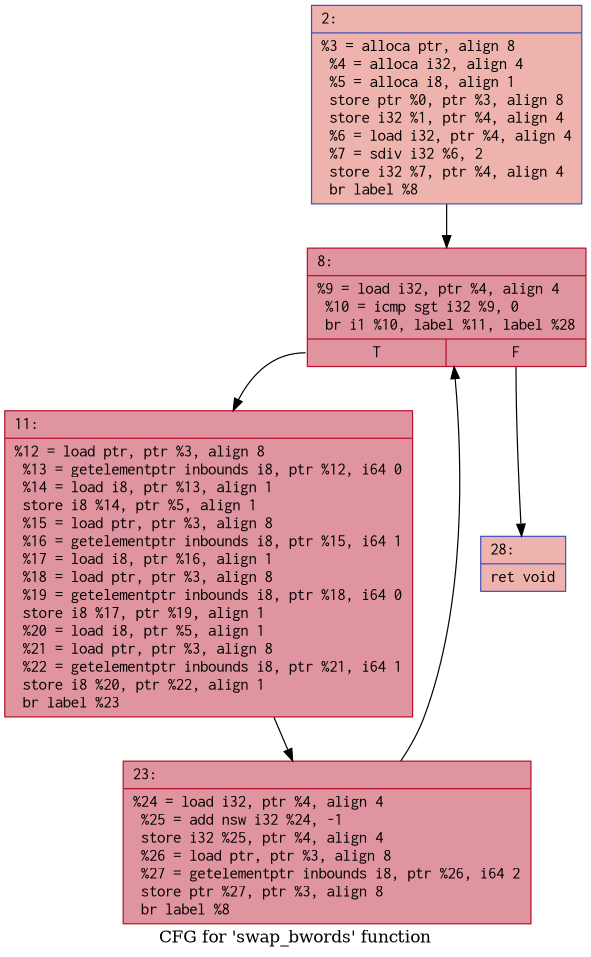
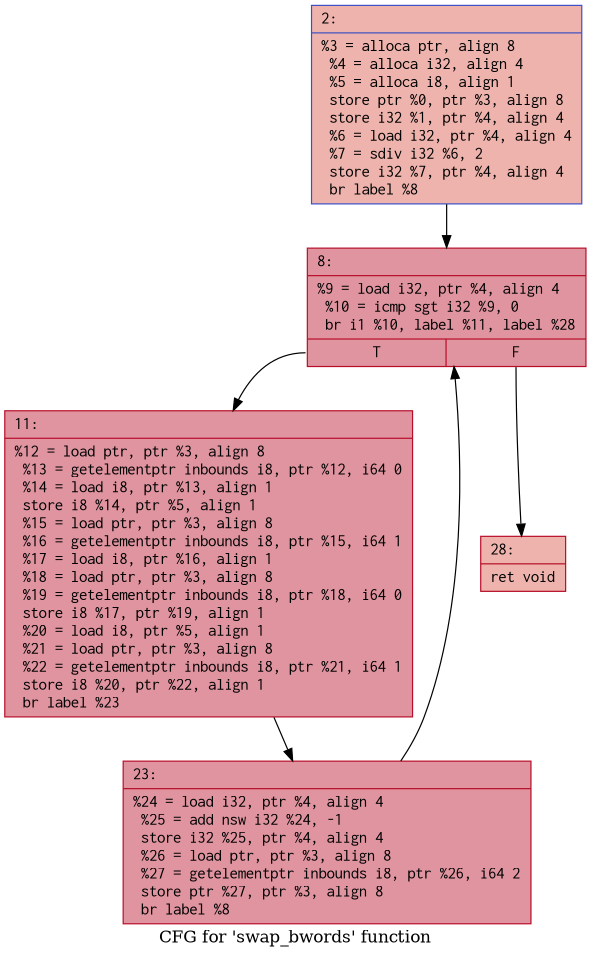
node "28:": color #3d50c3ff -> #b70d28ff
